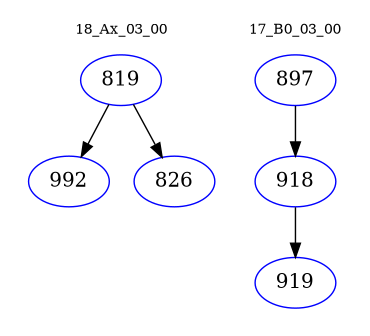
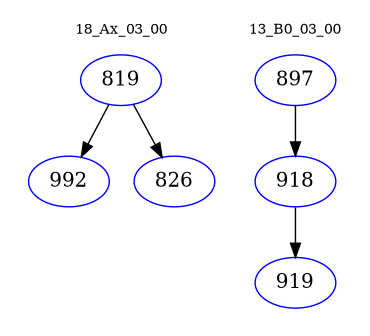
cluster "17_B0_03_00": label "17_B0_03_00" -> "13_B0_03_00"
